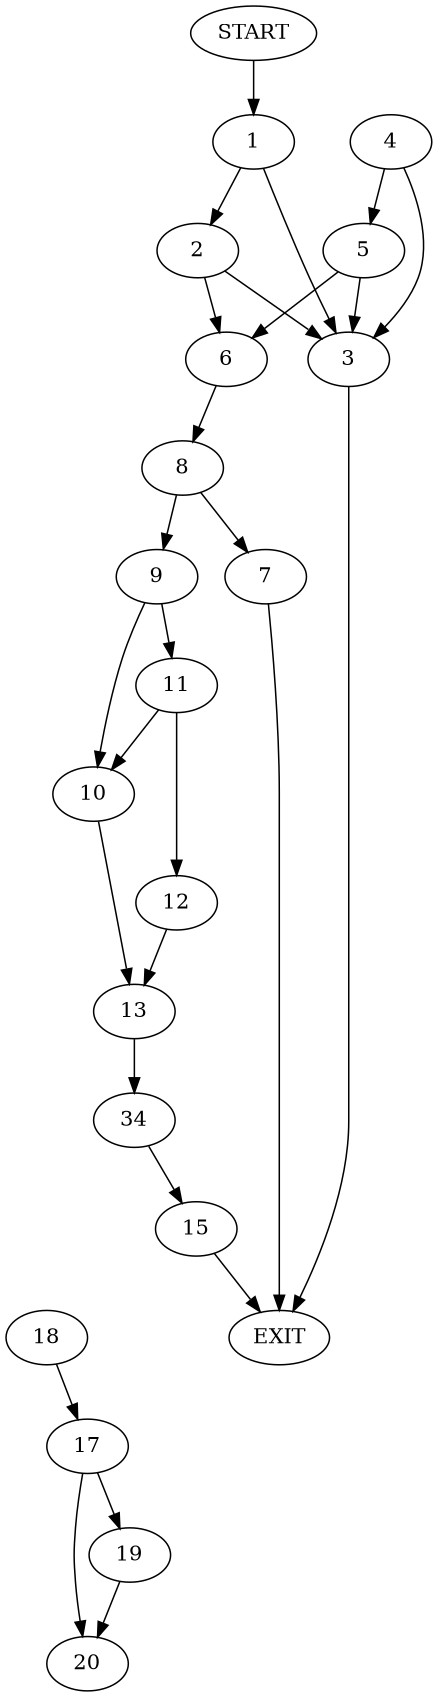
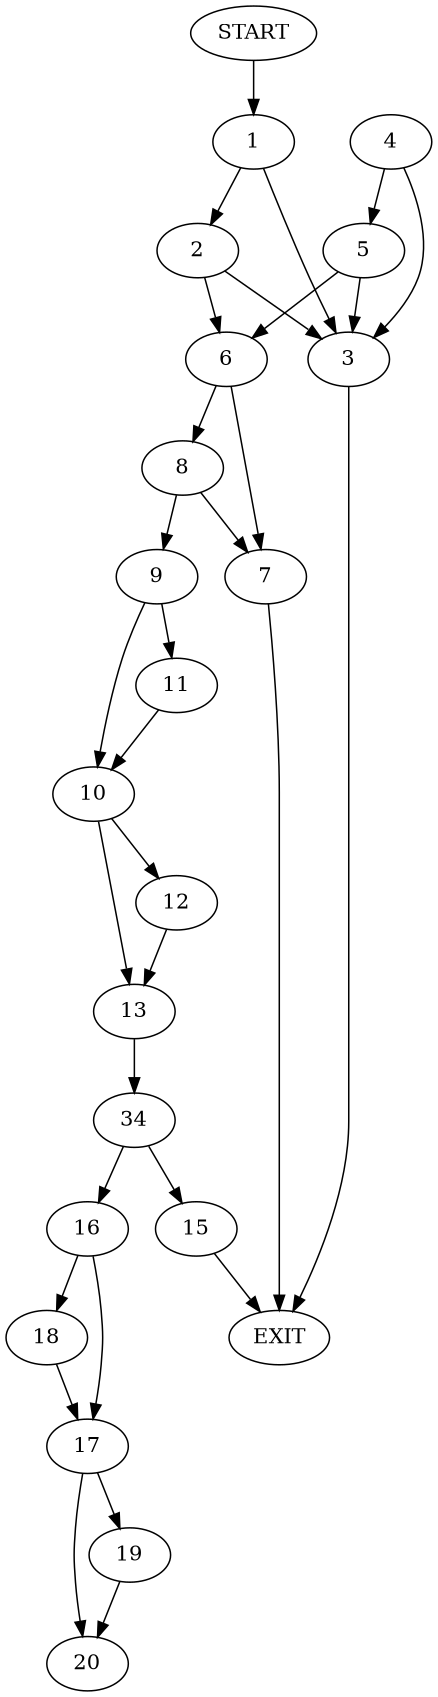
edge "6" -> "7": added
edge "11" -> "12": now "10" -> "12"
node "16": added
